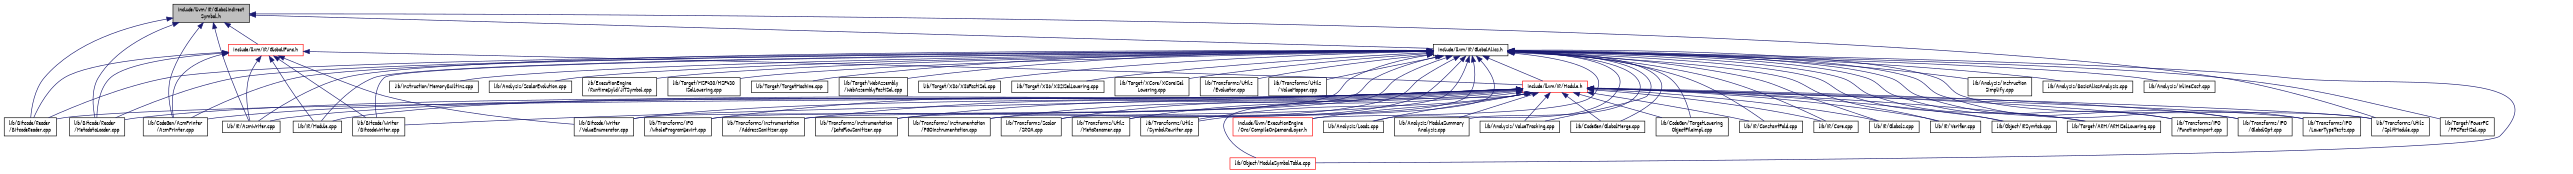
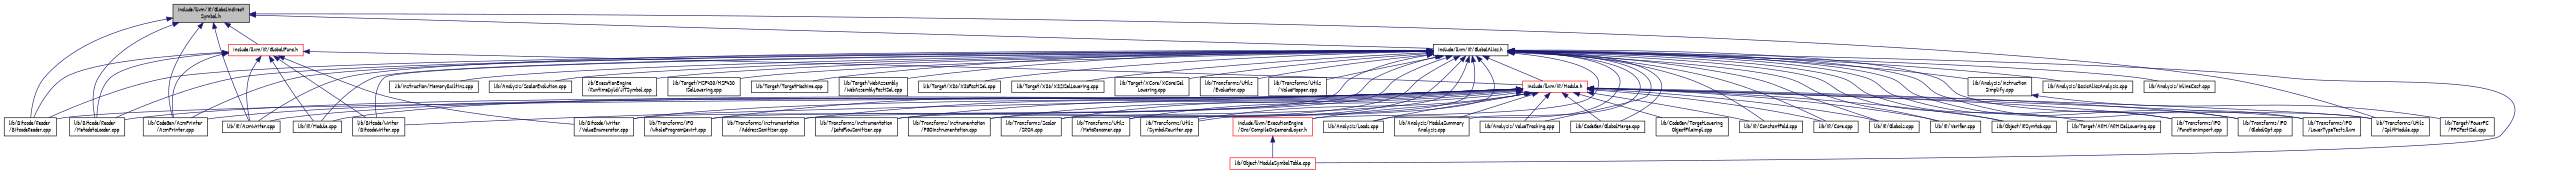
edge "lib/CodeGen/TargetLowering ObjectFileImpl.cpp" -> "include/llvm/IR/GlobalAlias.h": removed
edge "lib/Target/PowerPC /PPCFastISel.cpp" -> "include/llvm/IR/GlobalAlias.h": now "lib/Target/PowerPC /PPCFastISel.cpp" -> "lib/Analysis/Instruction Simplify.cpp"
edge "lib/Target/ARM/ARMISelLowering.cpp" -> "include/llvm/IR/Module.h": removed
edge "lib/Object/ModuleSymbolTable.cpp" -> "include/llvm/IR/Module.h": now "lib/Object/ModuleSymbolTable.cpp" -> "include/llvm/ExecutionEngine /Orc/CompileOnDemandLayer.h"
node "lib/Transforms/IPO /LowerTypeTests.cpp": label "lib/Transforms/IPO /LowerTypeTests.cpp" -> "lib/Transforms/IPO /LowerTypeTests.llvm"
